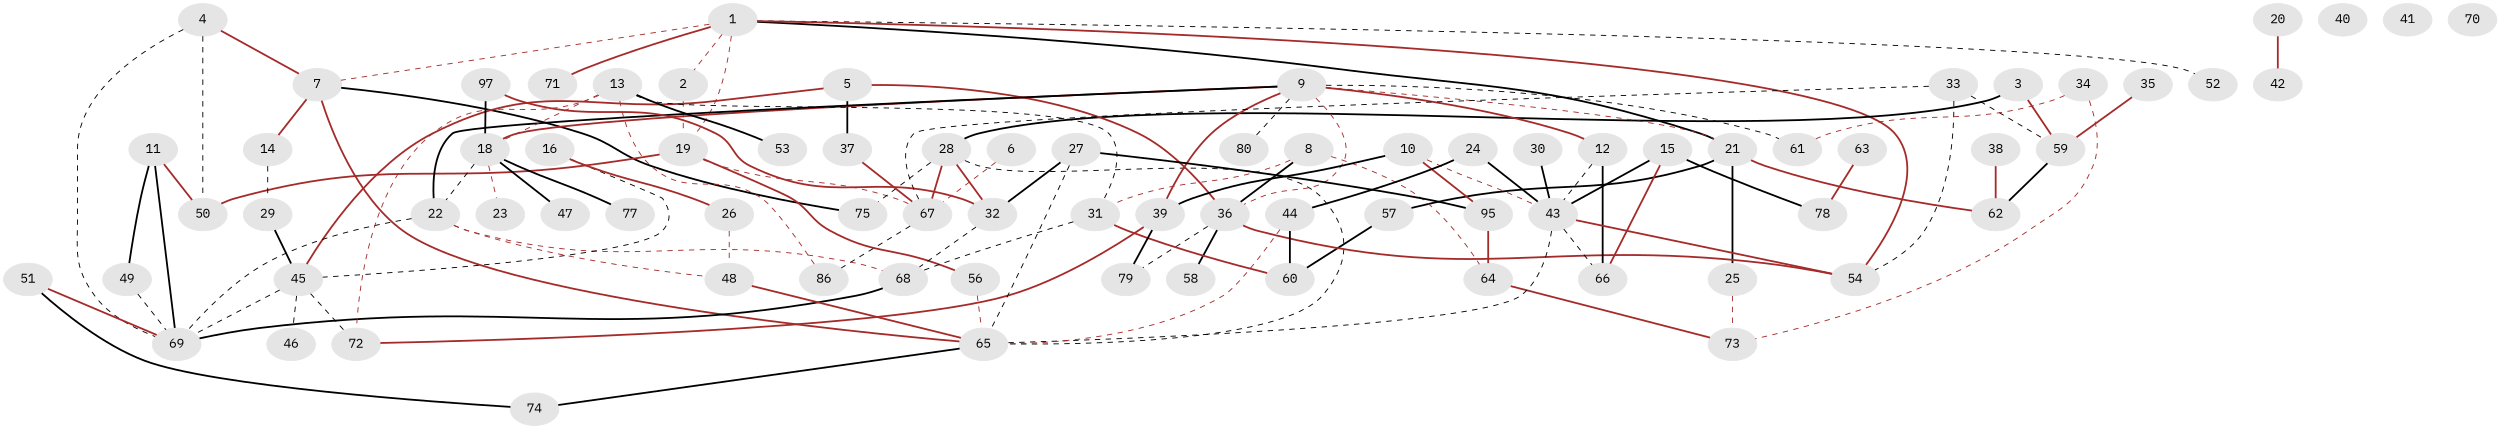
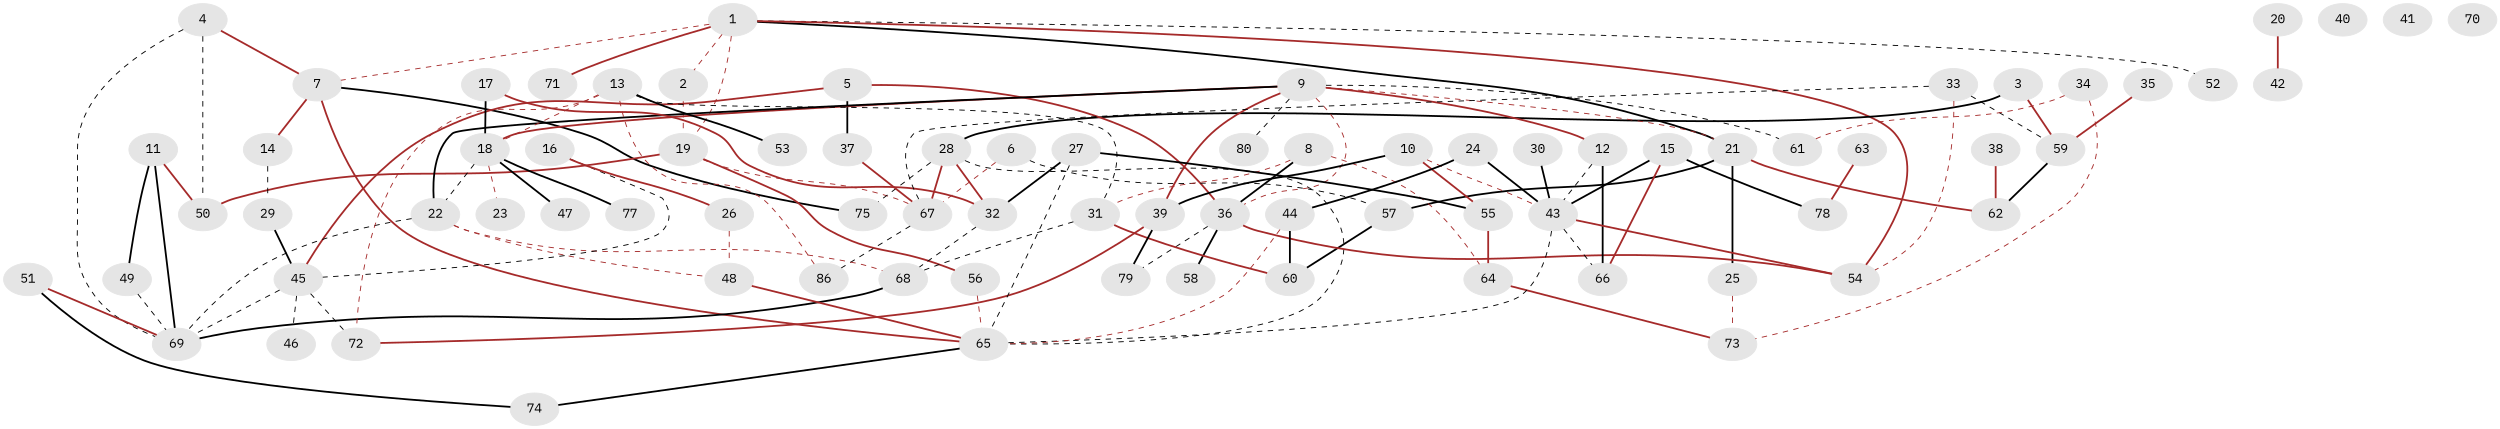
node "97": label "97" -> "17"
edge "6" -- "57": added
edge "33" -- "54": color black -> brown
node "95": label "95" -> "55"
